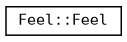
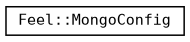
node "Feel::Feel": label "Feel::Feel" -> "Feel::MongoConfig"
